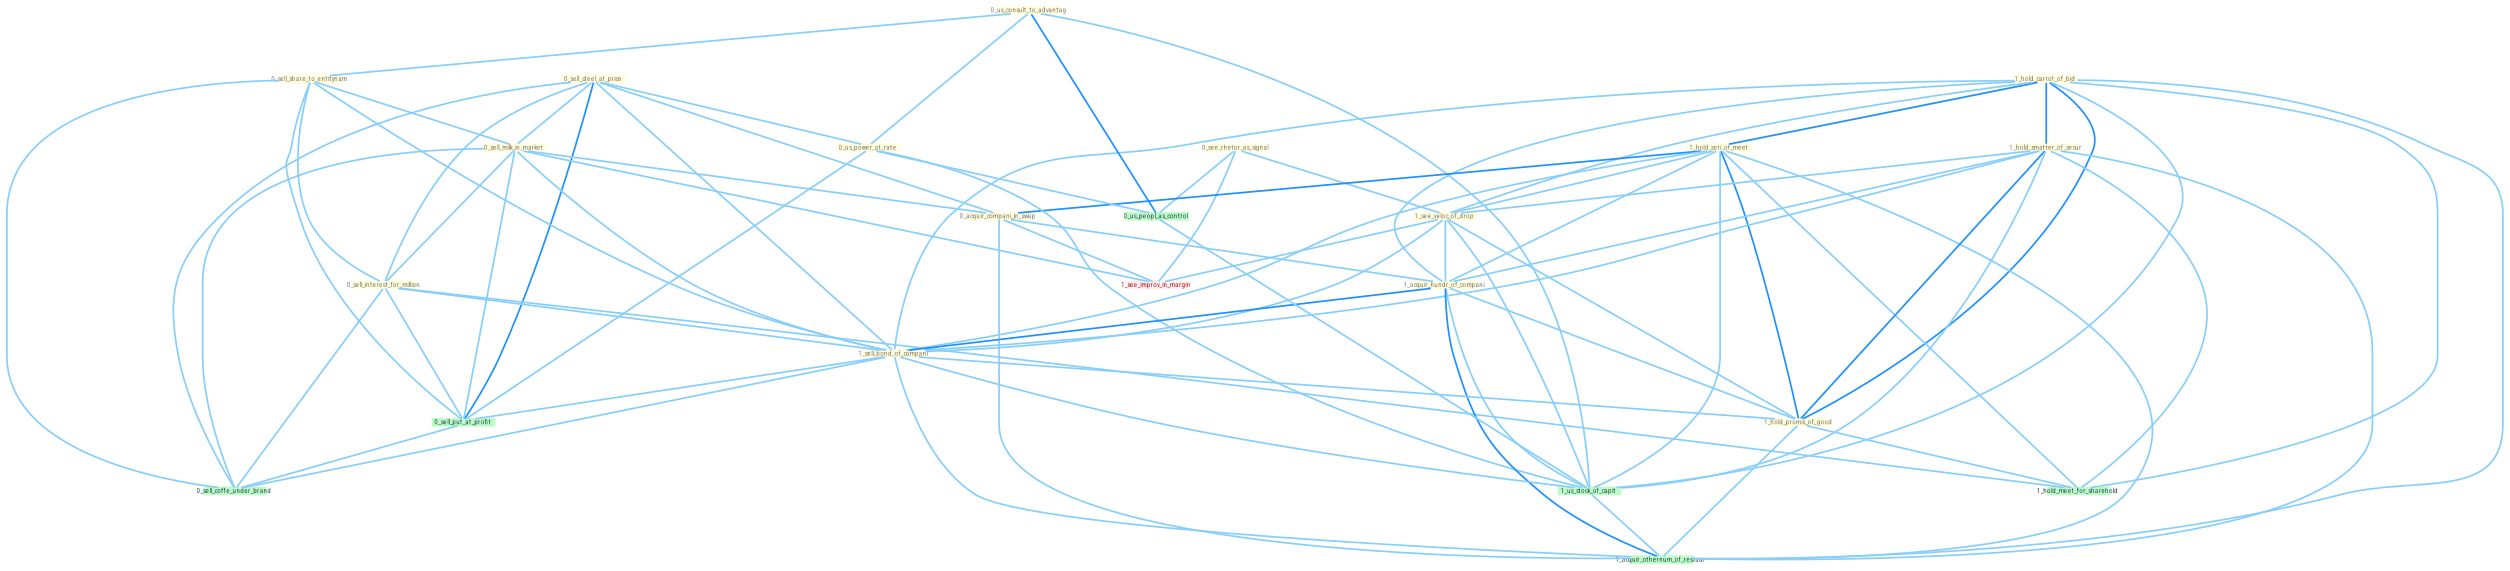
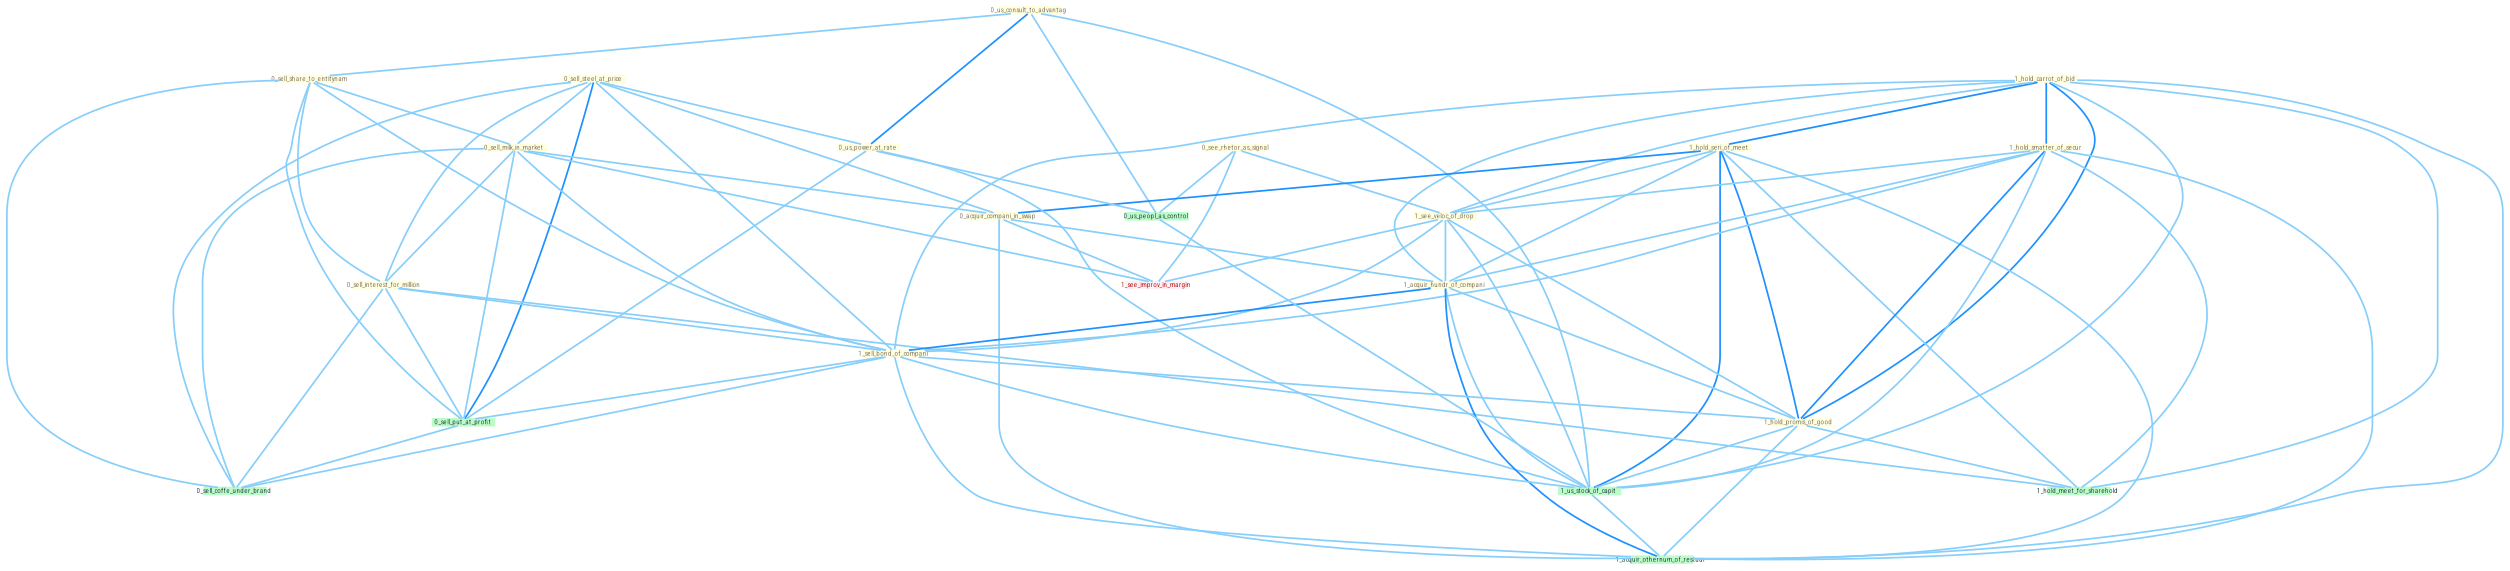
edge "0_us_consult_to_advantag" -- "0_us_power_at_rate": color #87cefa -> #1e90ff
edge "0_us_consult_to_advantag" -- "0_us_peopl_as_control": color #1e90ff -> #87cefa
edge "1_hold_seri_of_meet" -- "1_sell_bond_of_compani": removed
edge "1_hold_seri_of_meet" -- "1_us_stock_of_capit": color #87cefa -> #1e90ff
edge "1_hold_promis_of_good" -- "1_us_stock_of_capit": added
